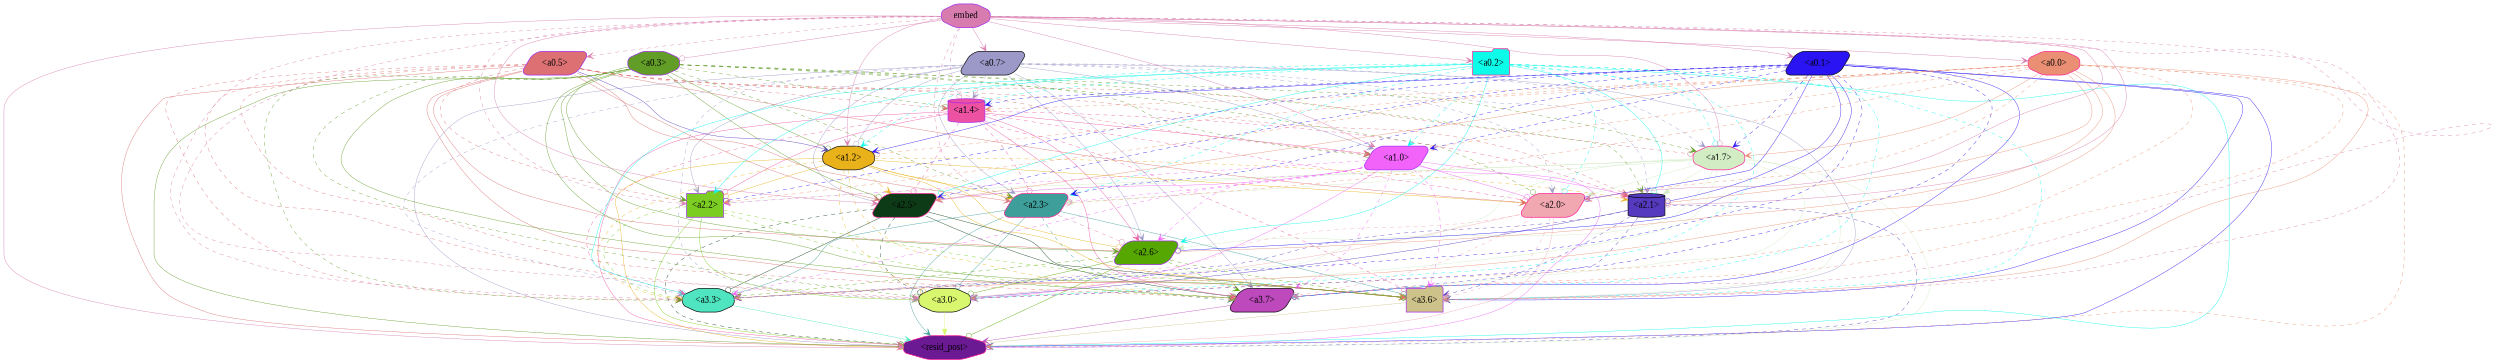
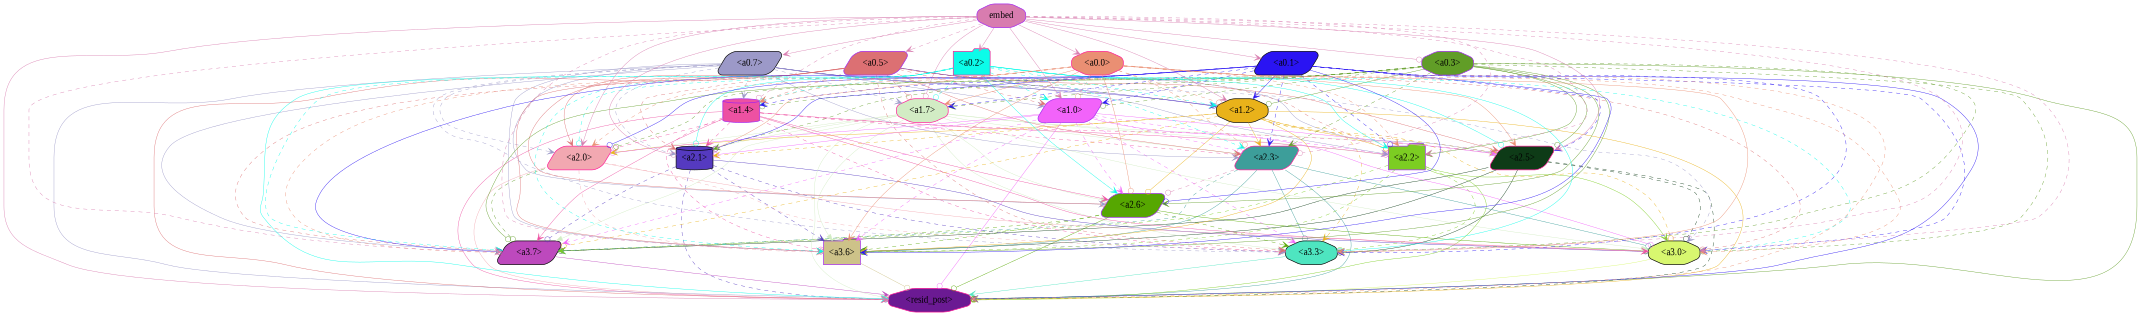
edge "<a0.7>" -> "<a1.2>": color #9c99c8 -> #553ac0
edge "<a1.4>" -> "<a1.0>": now "<a1.4>" -> "<a3.0>"
edge "<a2.0>" -> "<a3.7>": color #f2a8b1 -> #619d27
